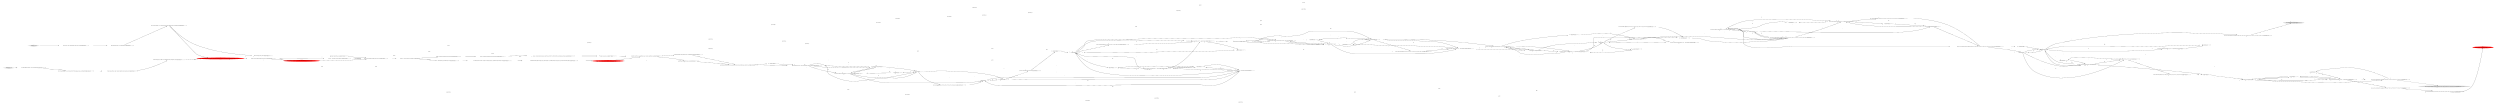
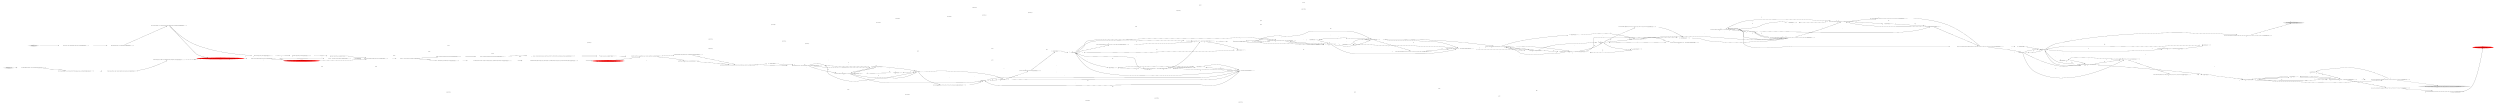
node "KStream<Integer,String> stream2@@@10@@@['0', '0', '1']": added
